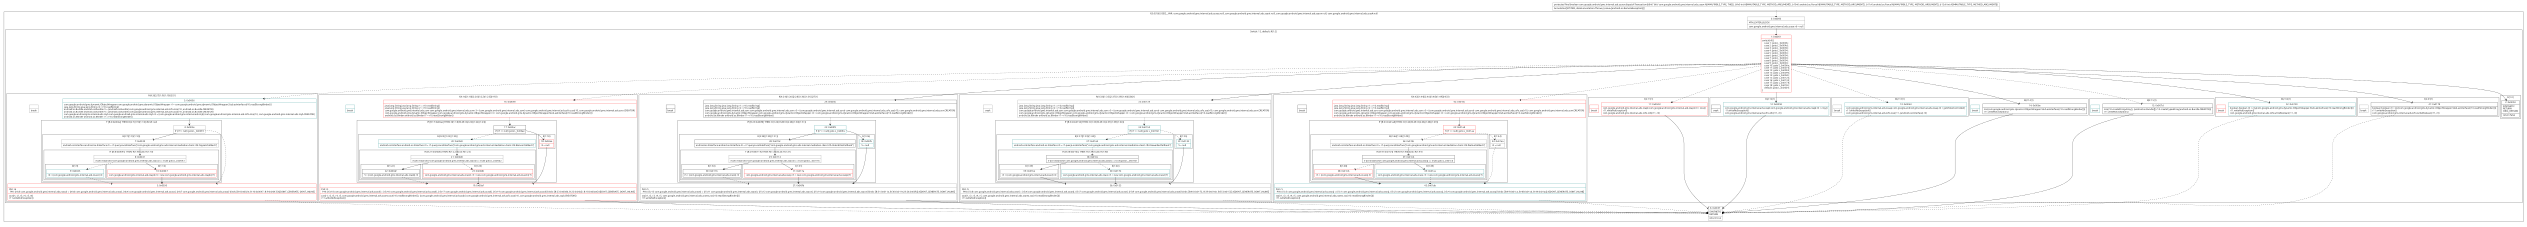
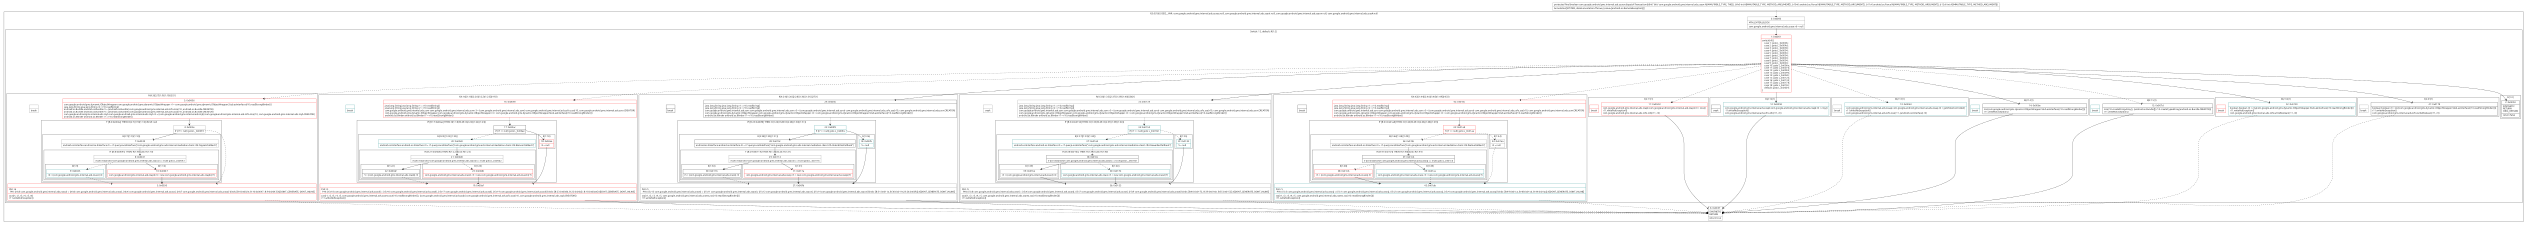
node "3: 0x0006": color teal -> red
